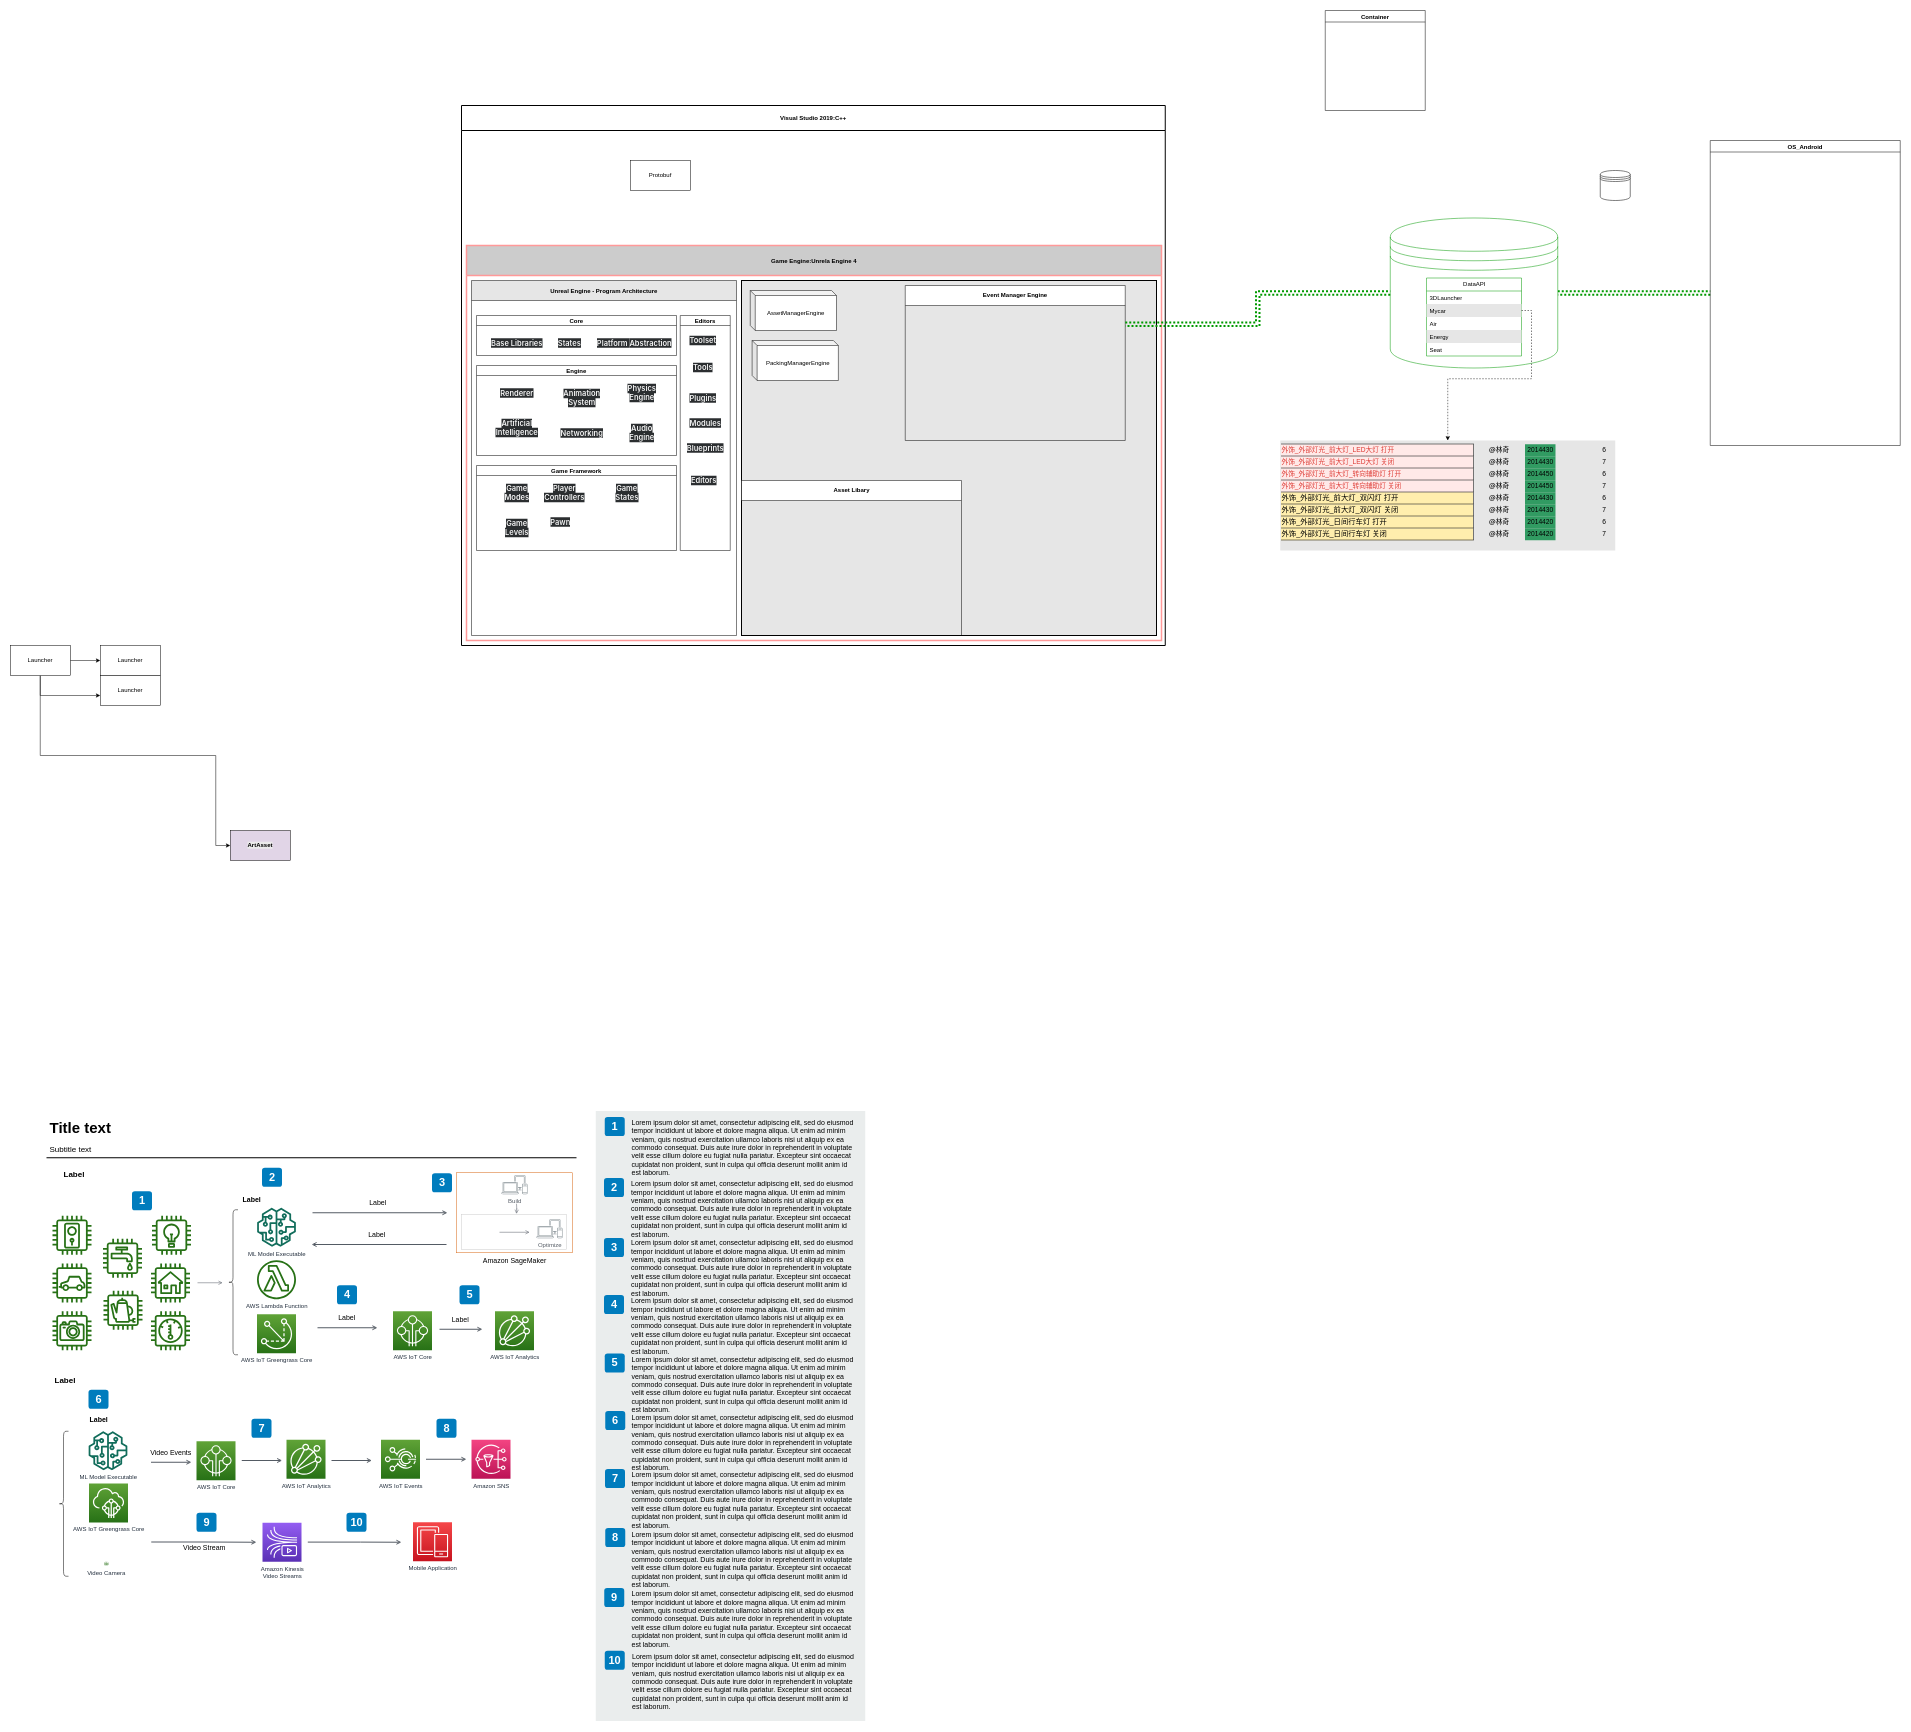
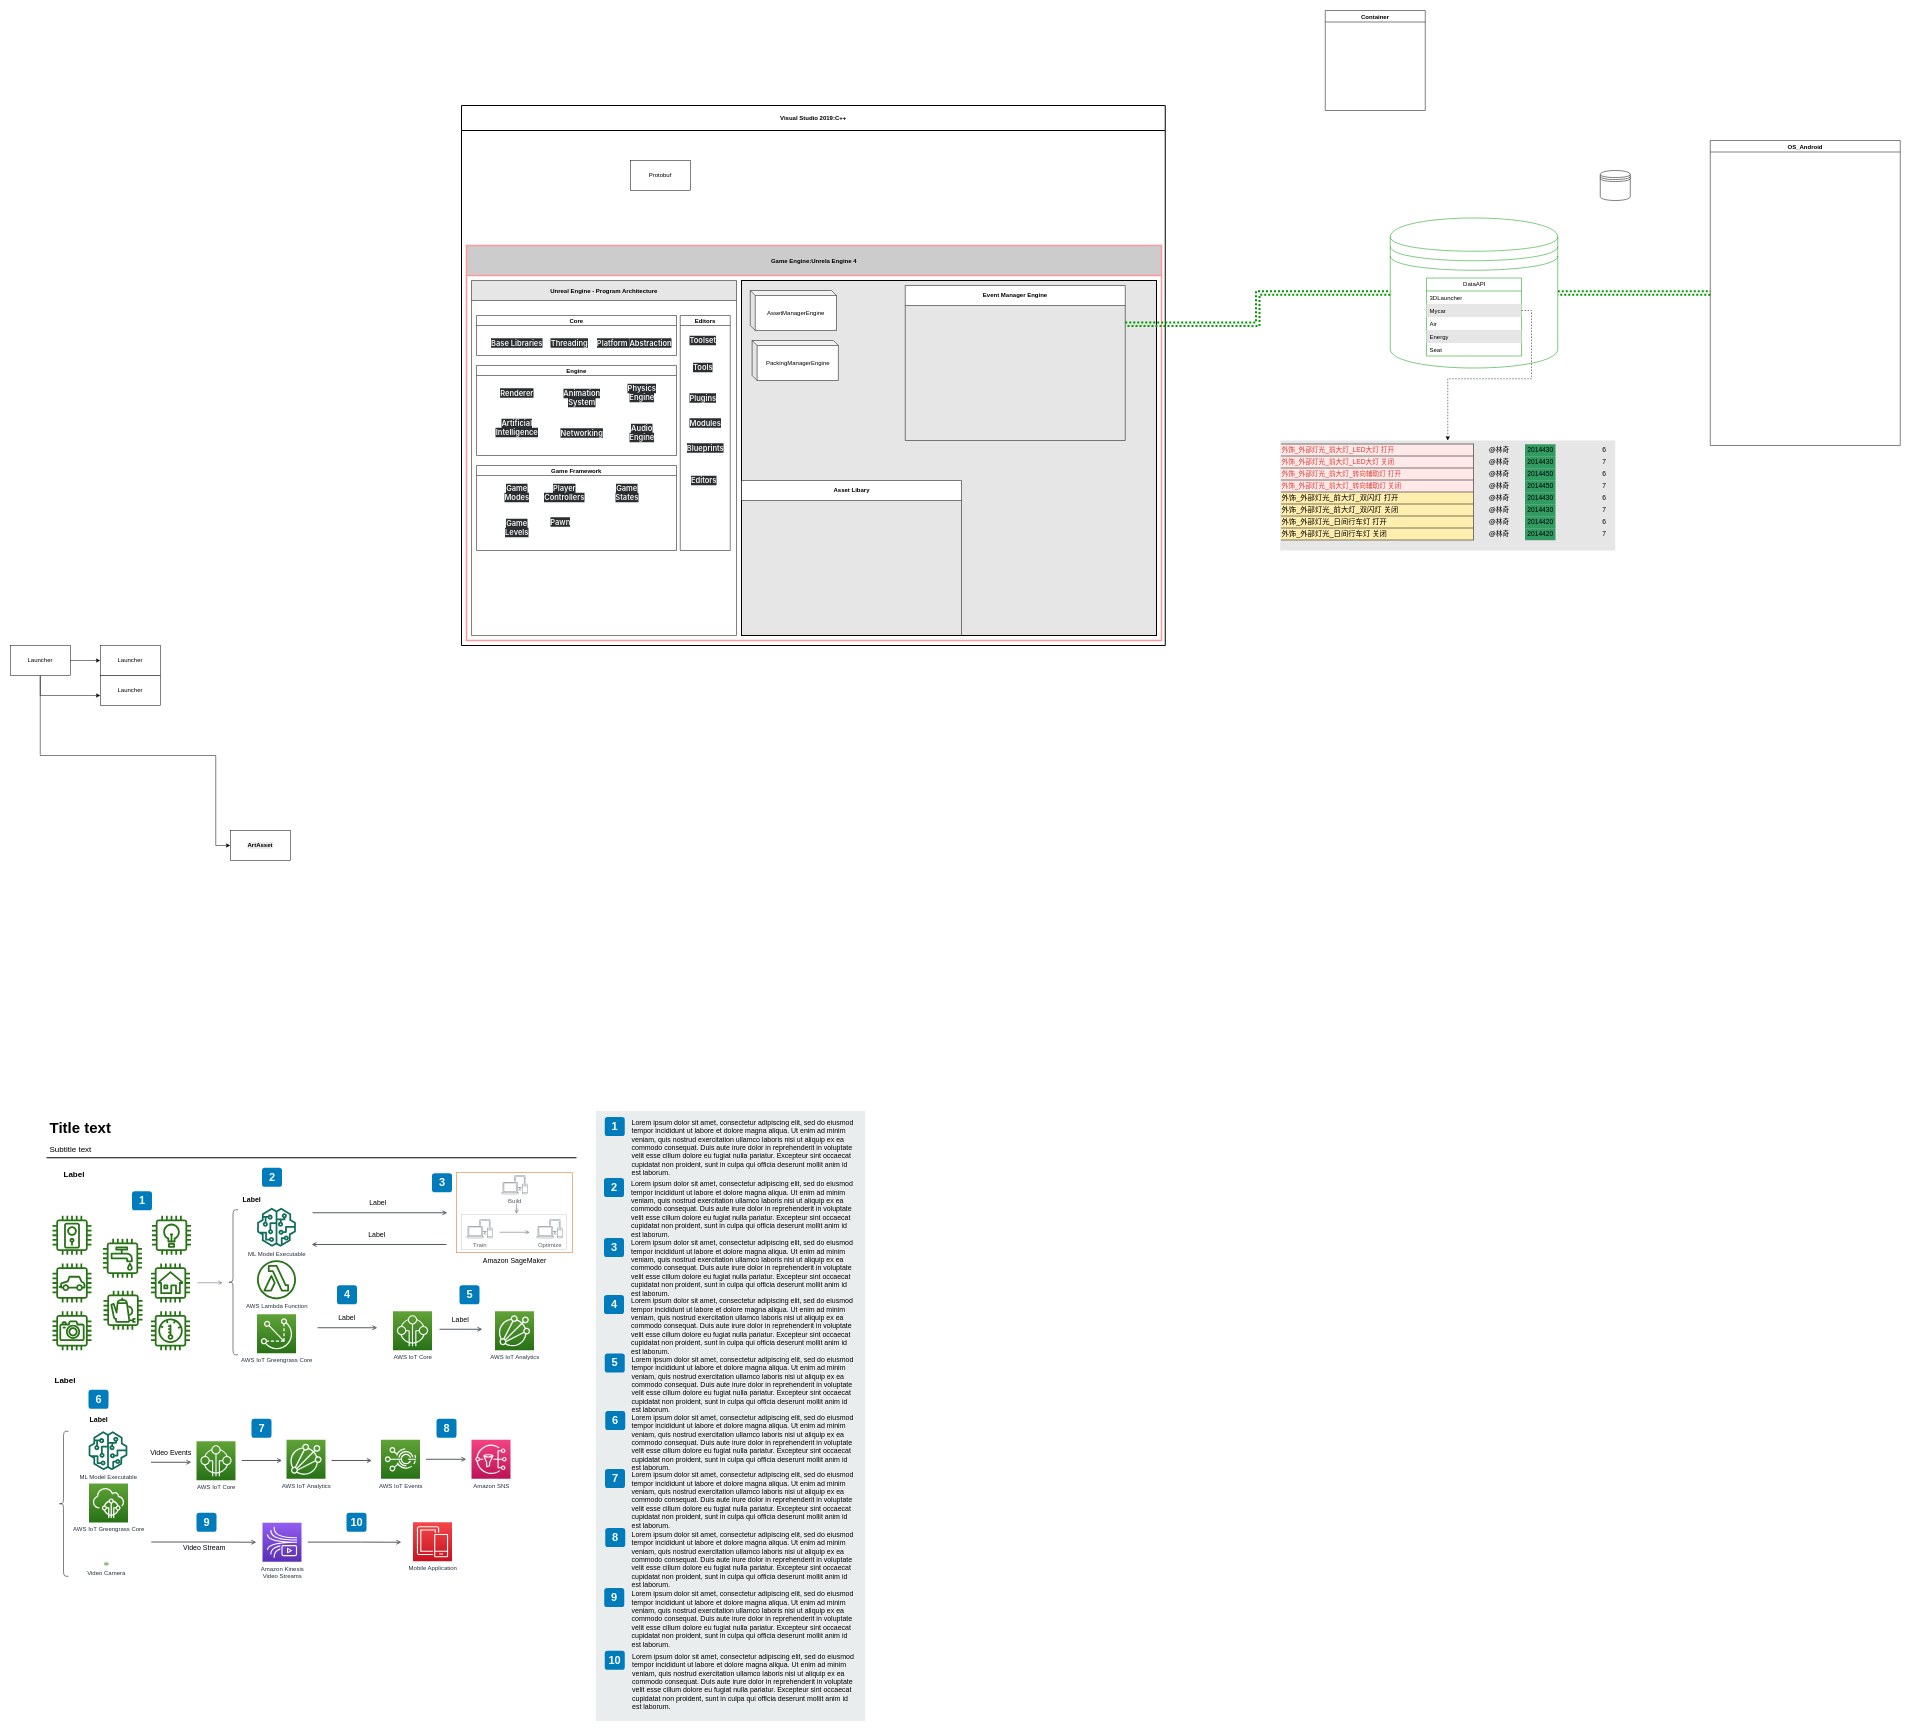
node "States": label "States" -> "Threading"
node "ArtAsset": fillcolor #e1d5e7 -> #ffffff
node "Train": added
